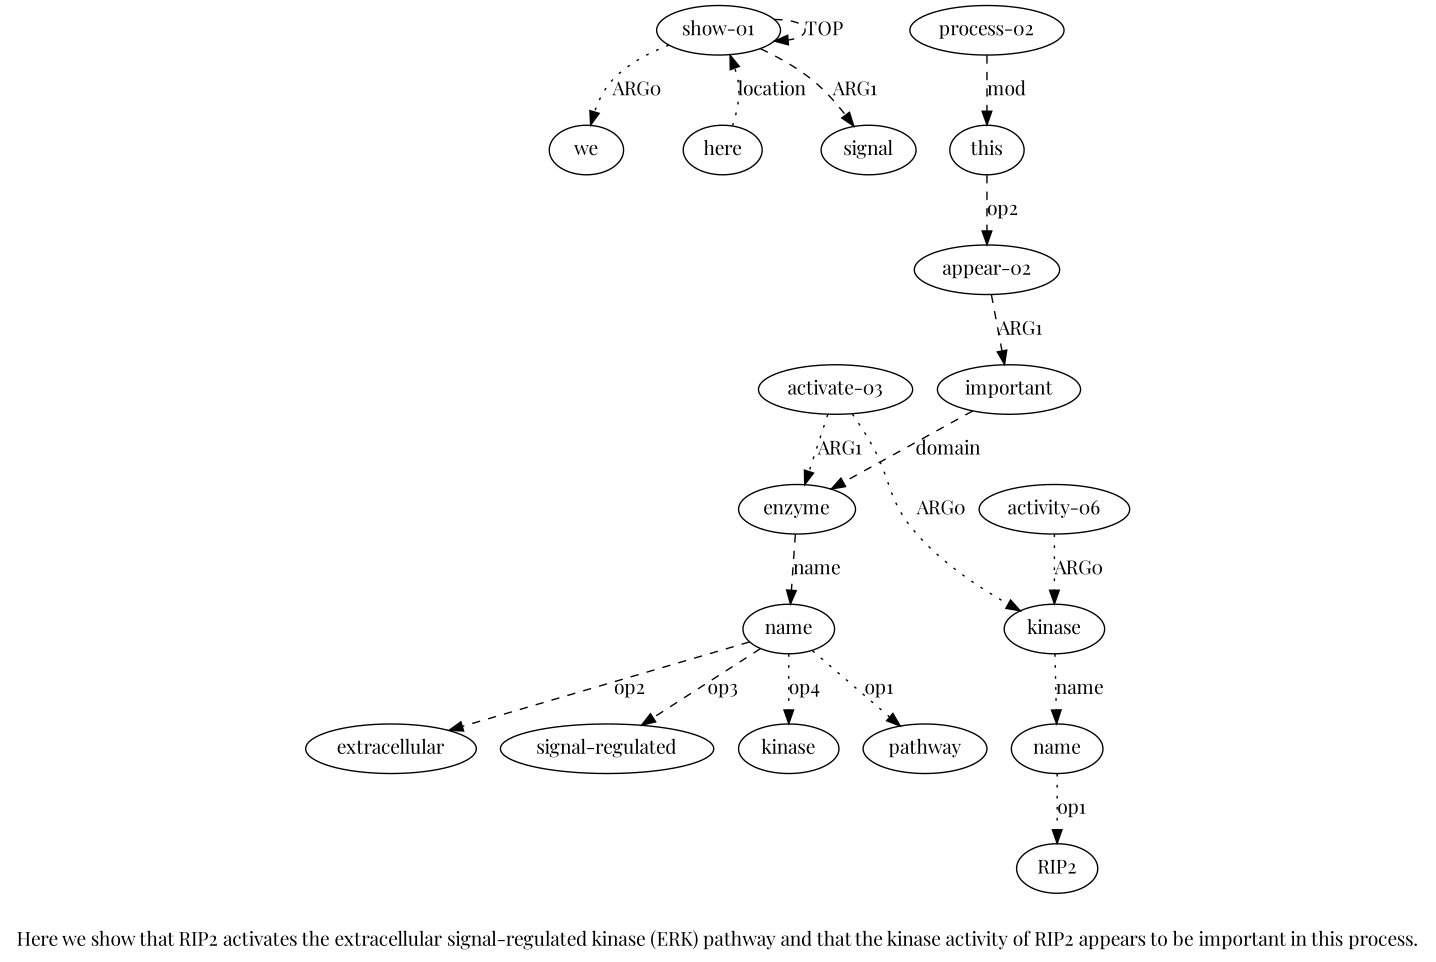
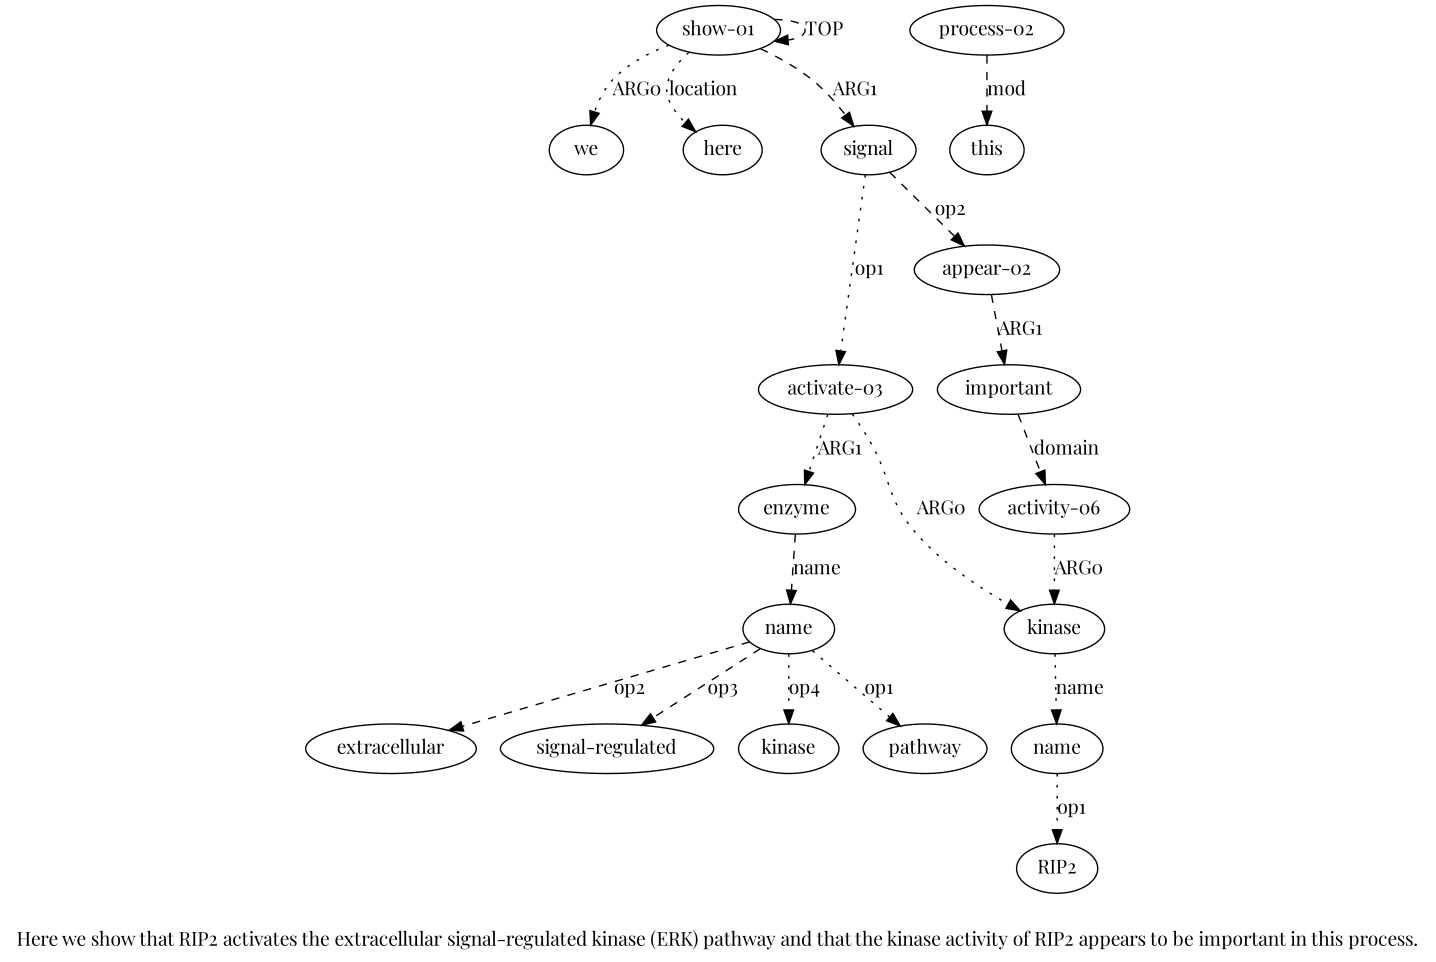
edge "here" -> "show-01": reversed
edge "this" -> "appear-02": now "signal" -> "appear-02"
edge "signal" -> "activate-03": added, label "op1"
edge "important" -> "enzyme": now "important" -> "activity-06"
